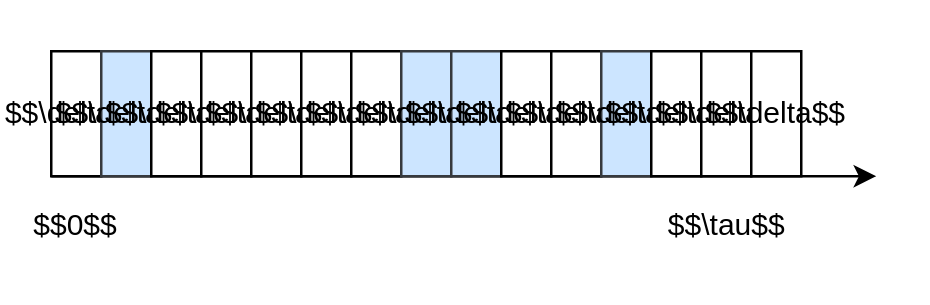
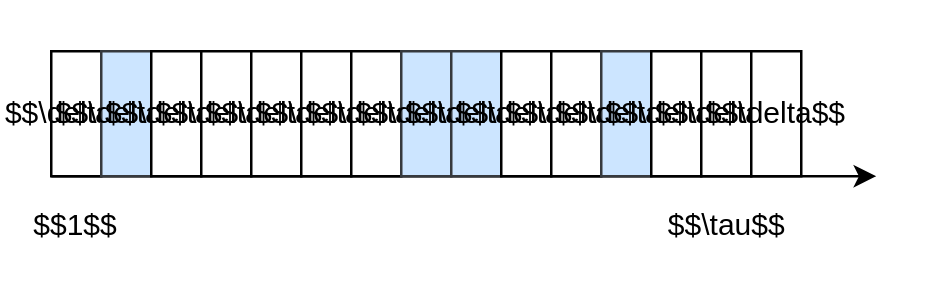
node "$$0$$": label "$$0$$" -> "$$1$$"
